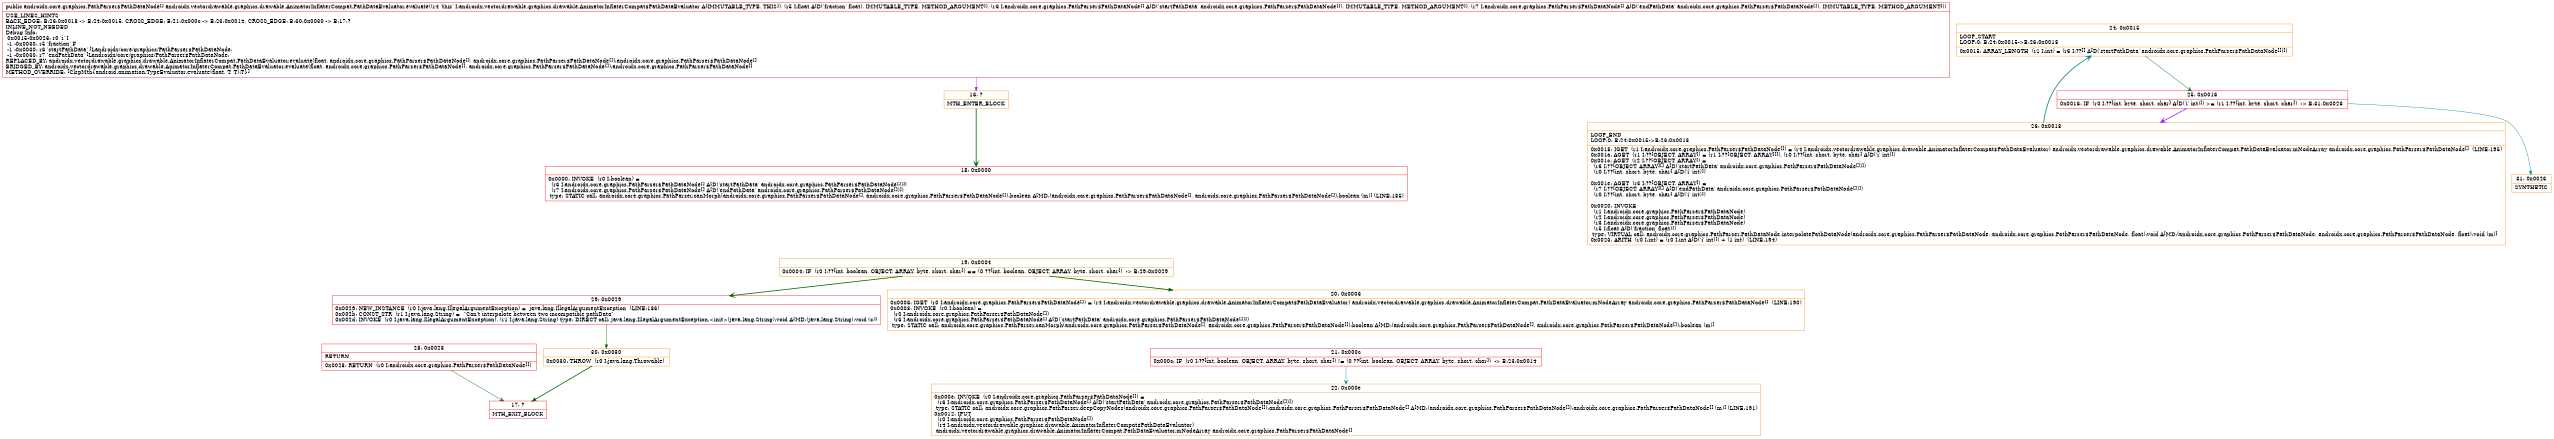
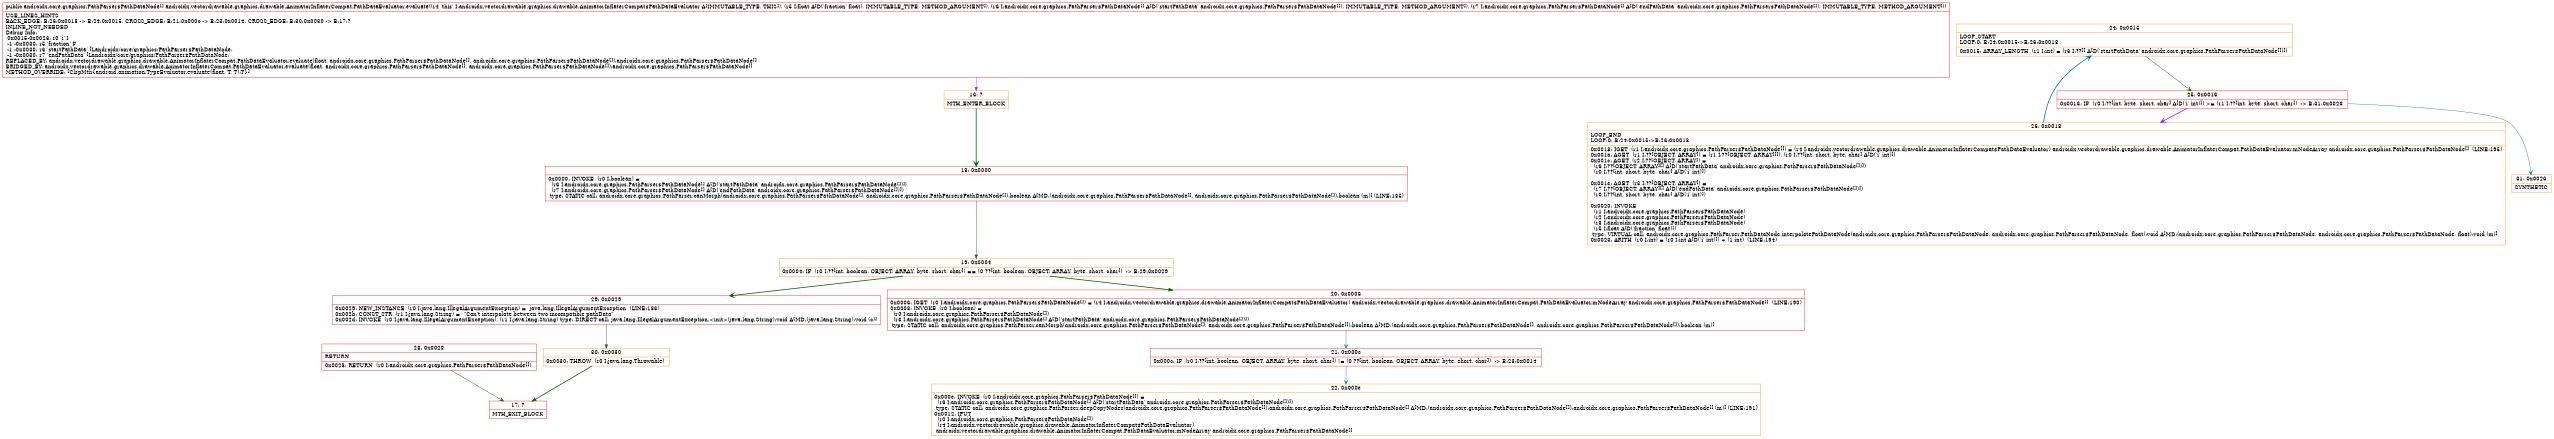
edge "25: 0x0016" -> "31: 0x0026": arrowhead normal -> vee
edge "18: 0x0000" -> "19: 0x0004": added
node "20: 0x0006": color darkorange -> red
edge "20: 0x0006" -> "21: 0x000c": added
